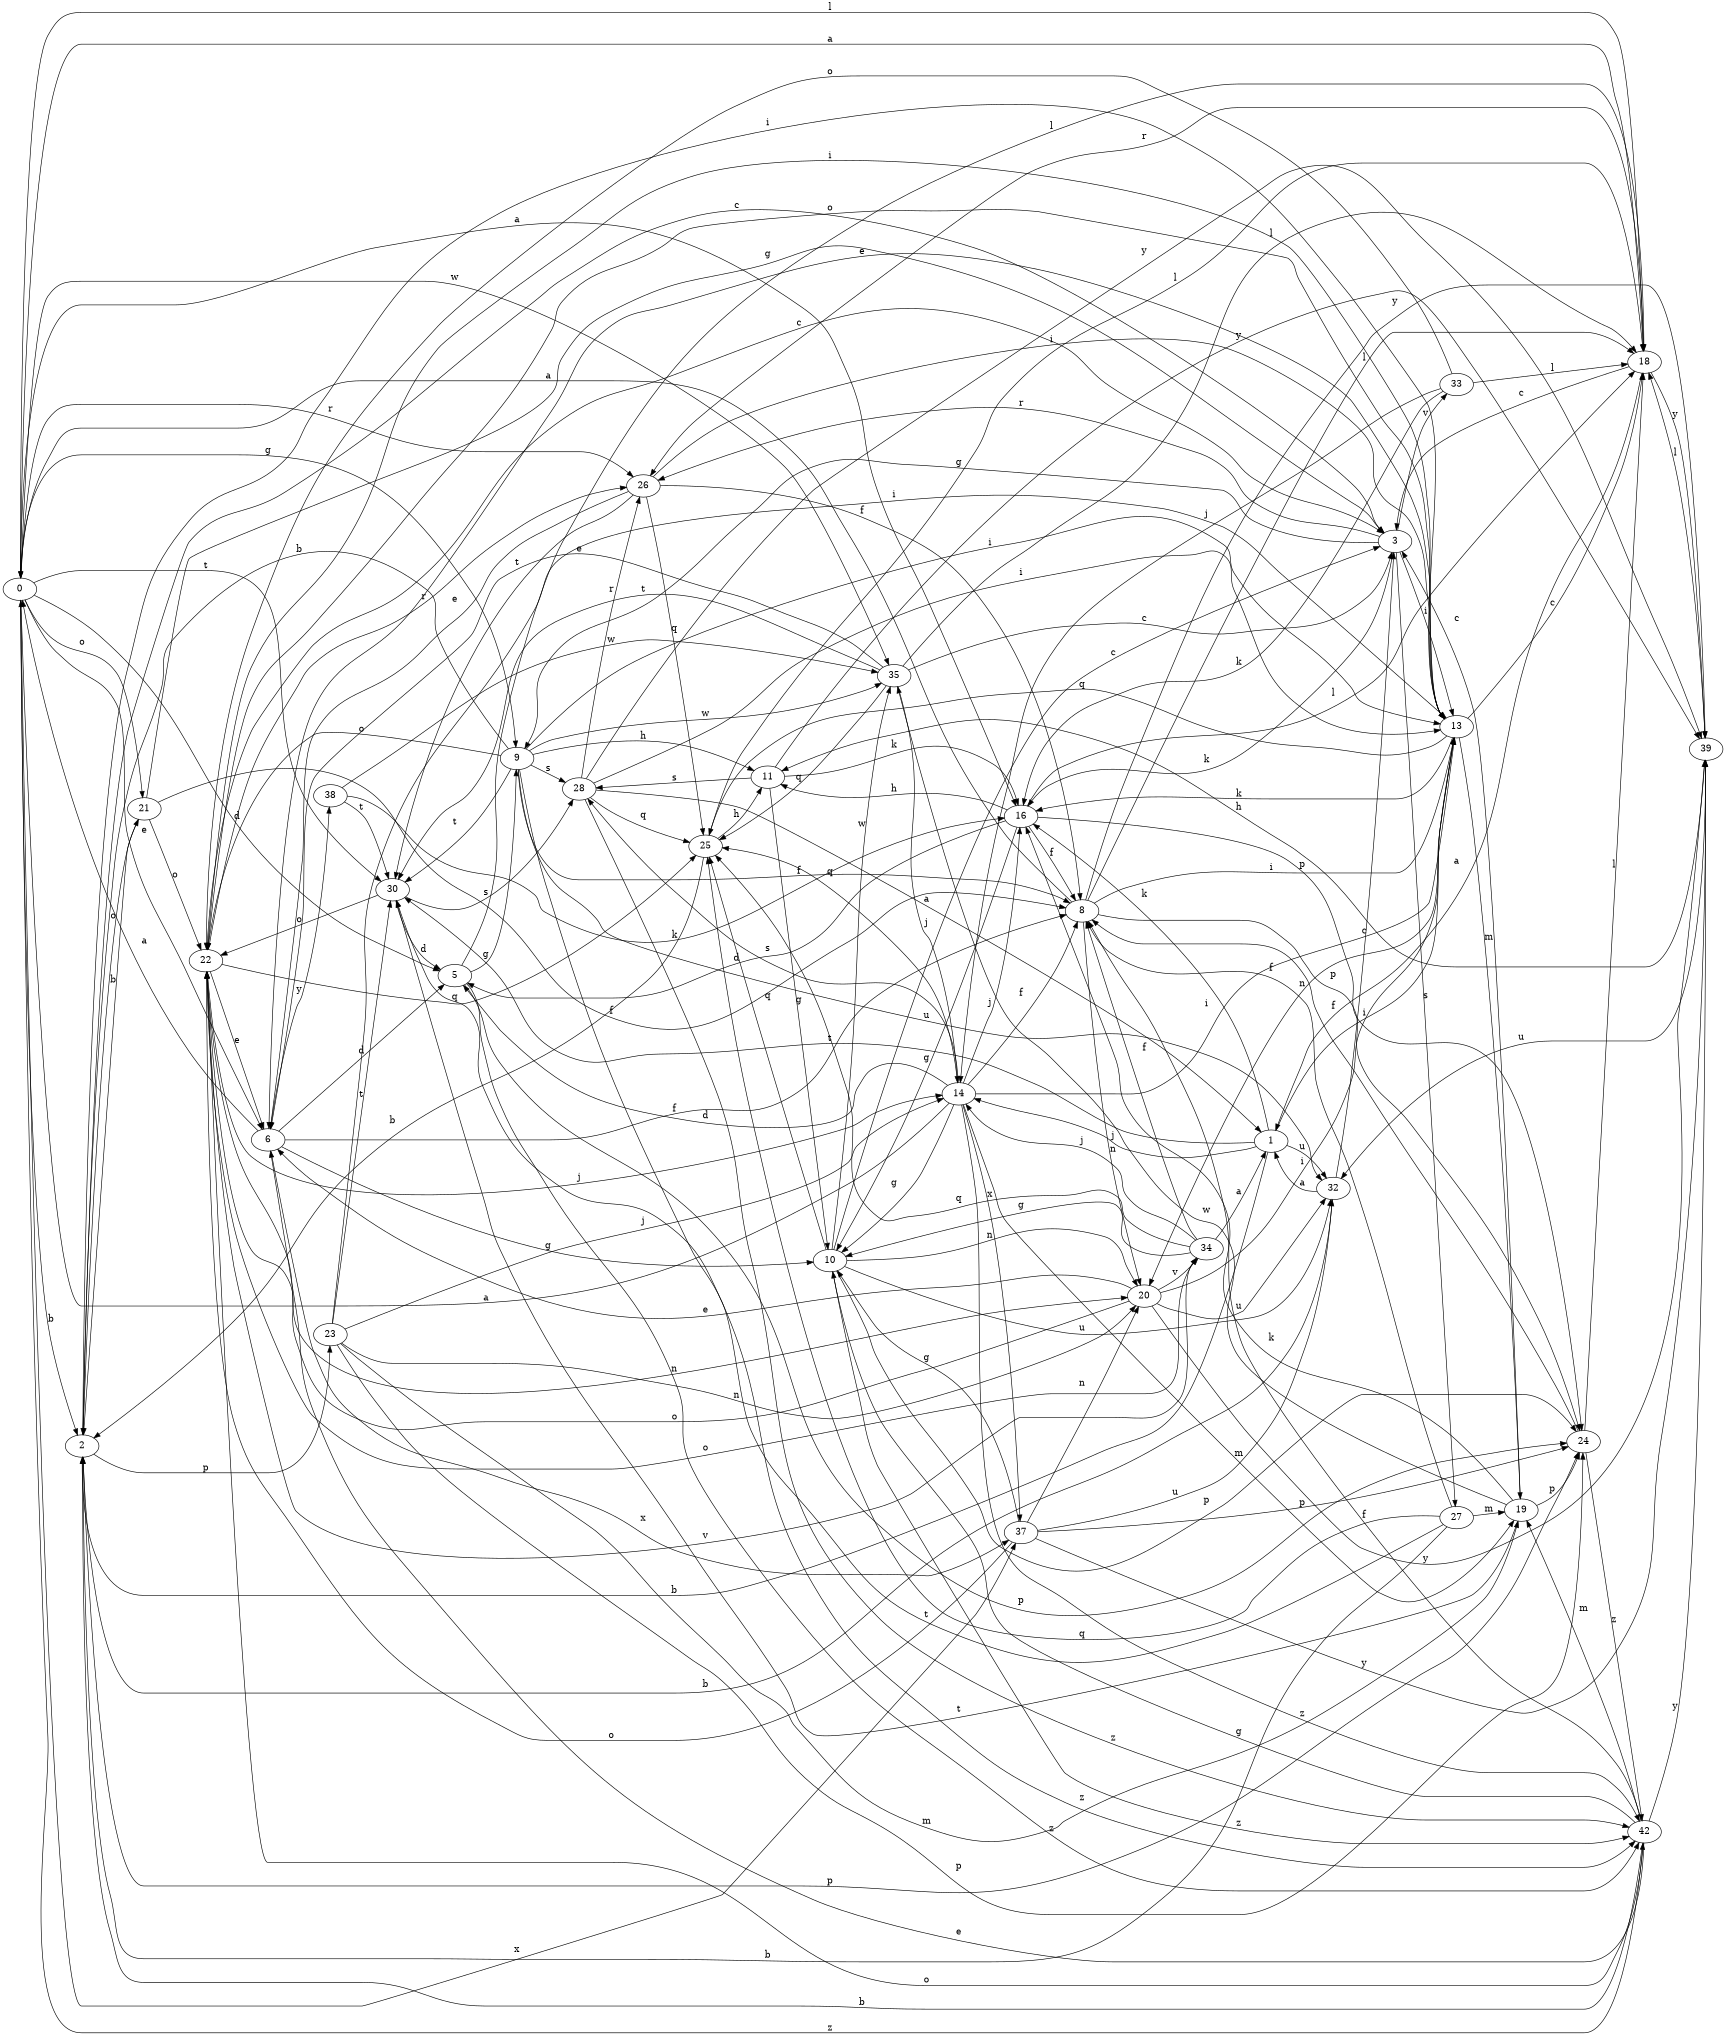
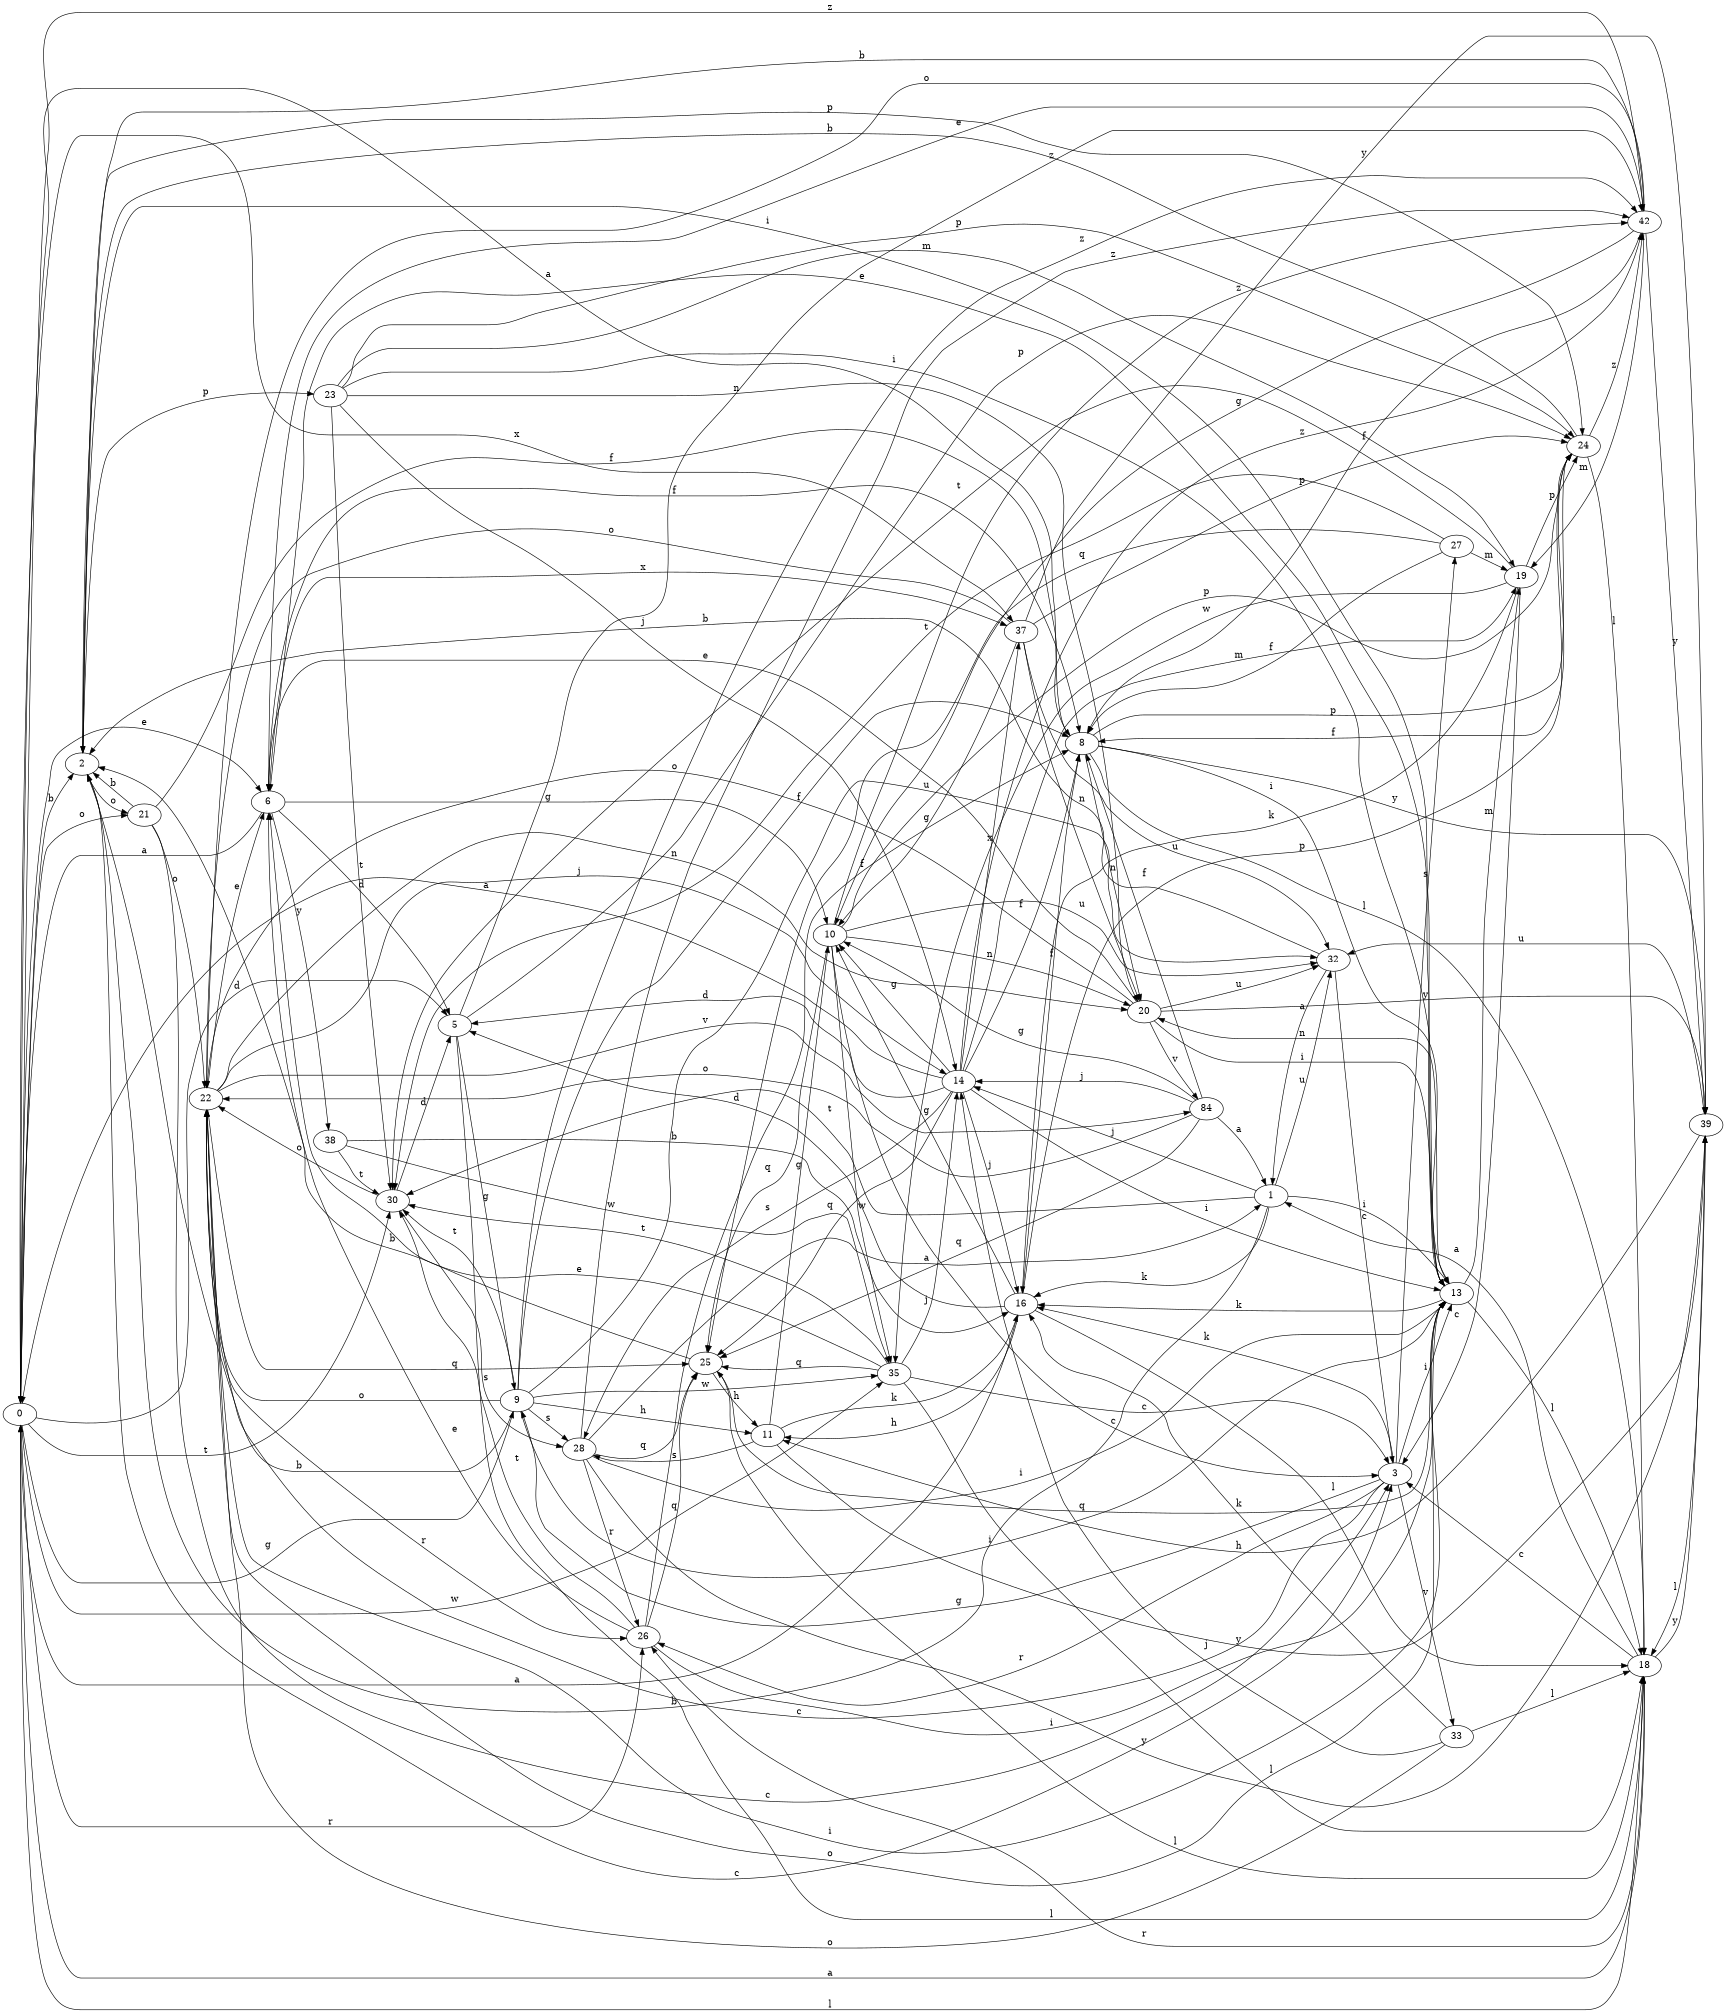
edge "0" -> "16": reversed
edge "21" -> "3": label "g" -> "c"
edge "22" -> "3": reversed
edge "13" -> "18": label "c" -> "l"
edge "38" -> "16": label "k" -> "b"
node "34": label "34" -> "84"
edge "27" -> "2": now "24" -> "2"
